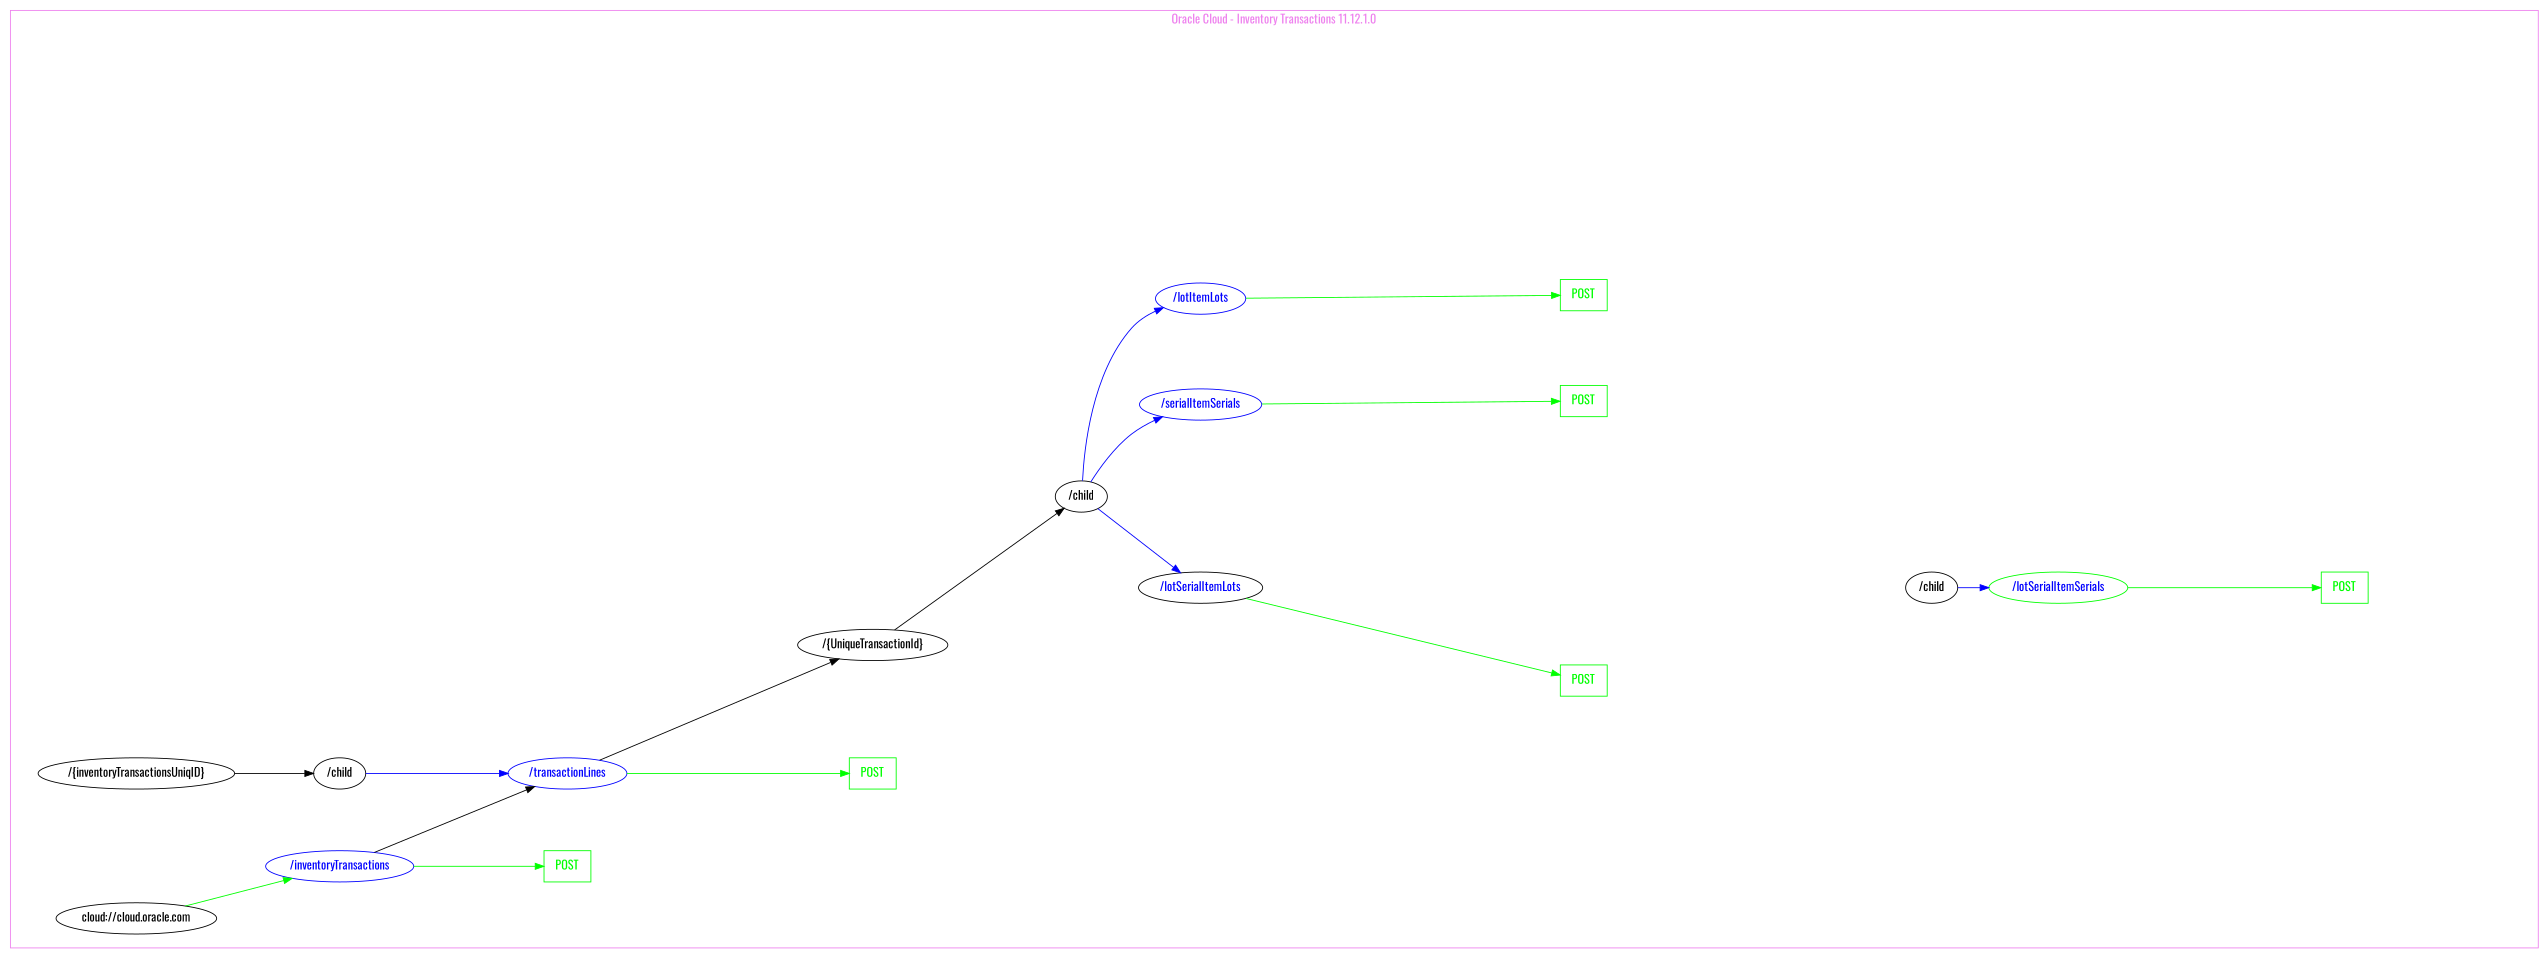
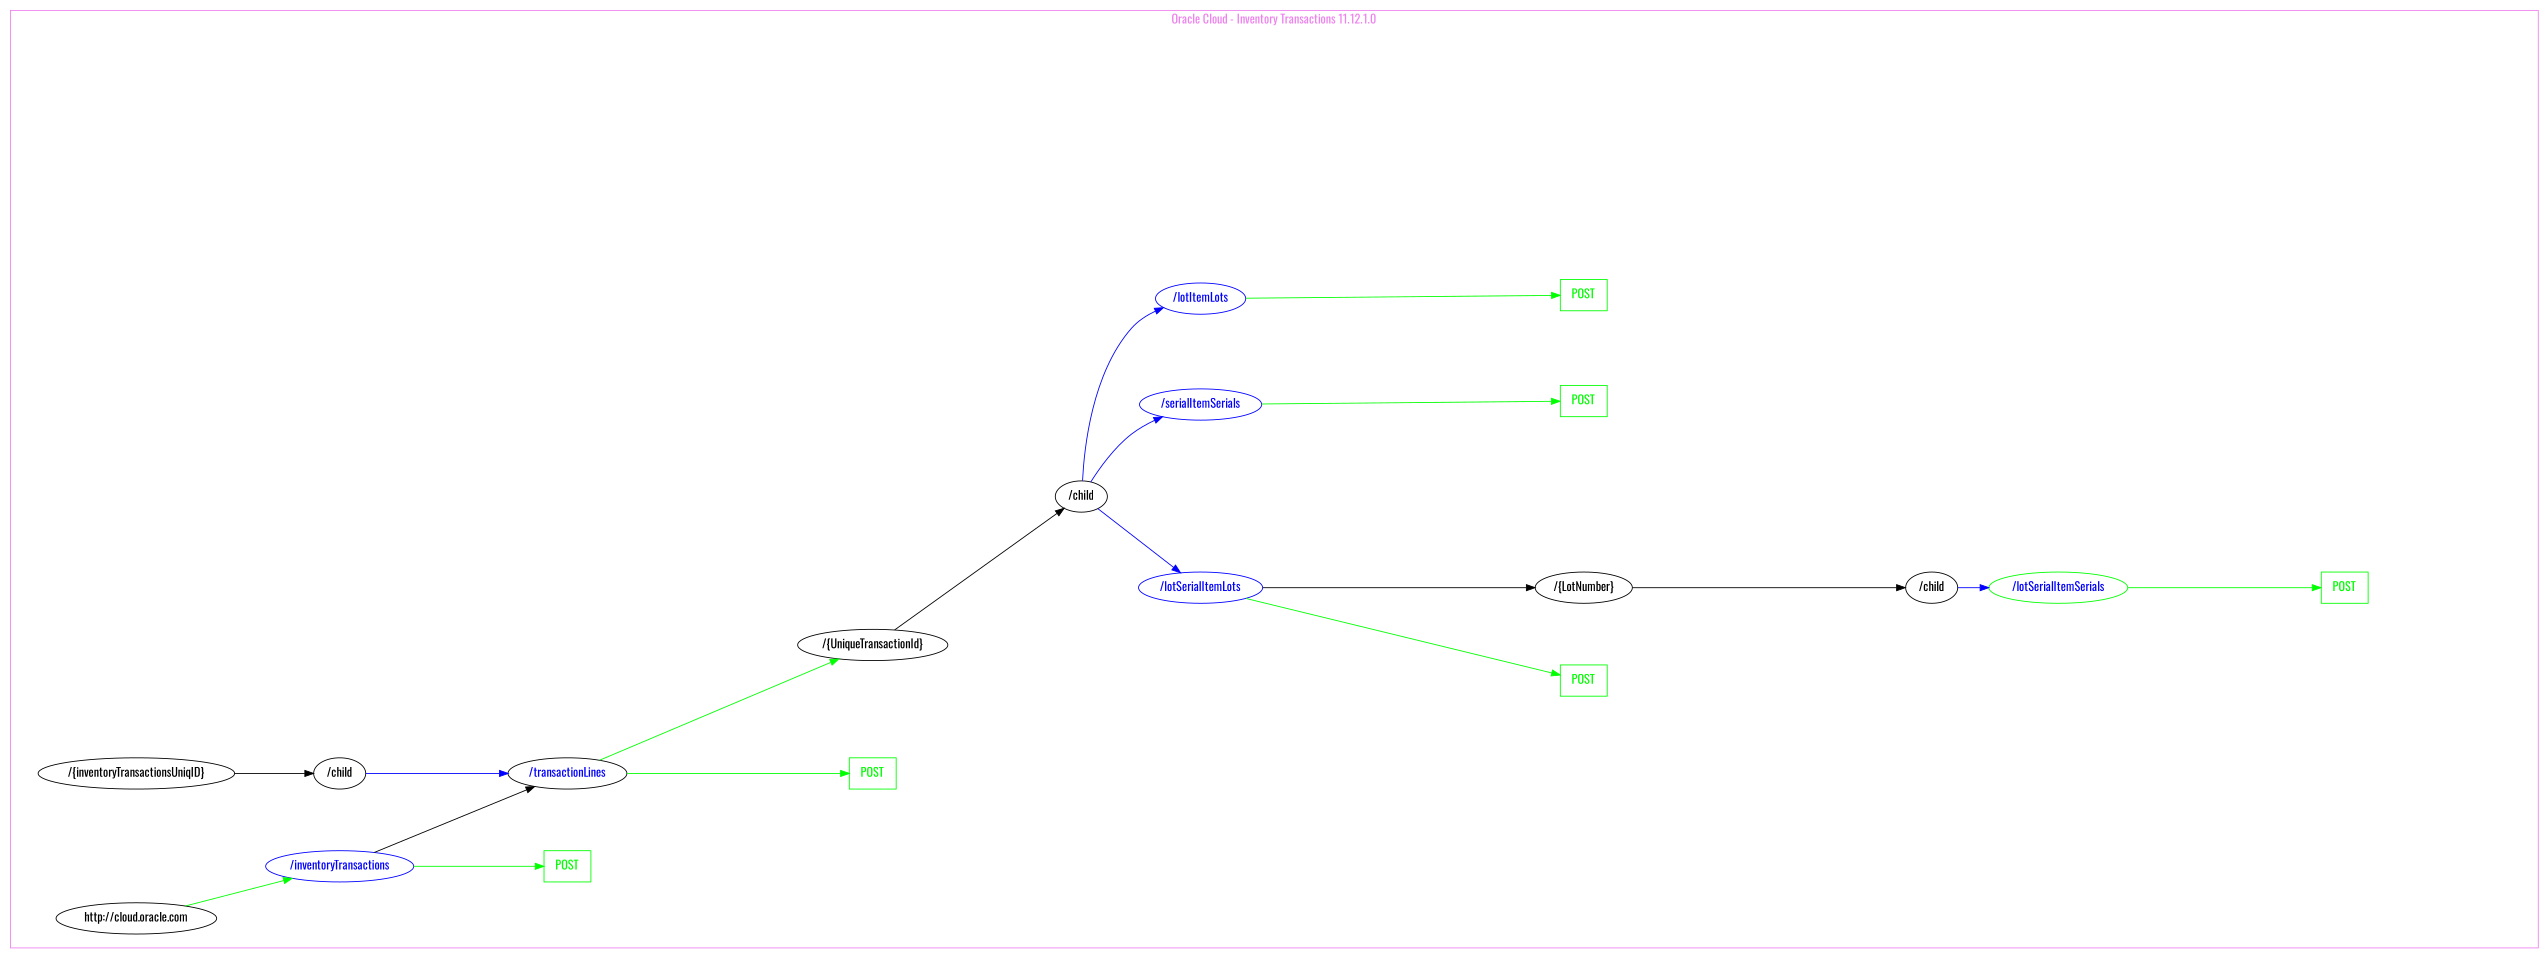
node "/lotSerialItemLots": color black -> blue
node "/{LotNumber}": added
edge "/transactionLines" -> "/{UniqueTransactionId}": color black -> green
node "/transactionLines": color blue -> black
node "cloud://cloud.oracle.com": label "cloud://cloud.oracle.com" -> "http://cloud.oracle.com"
